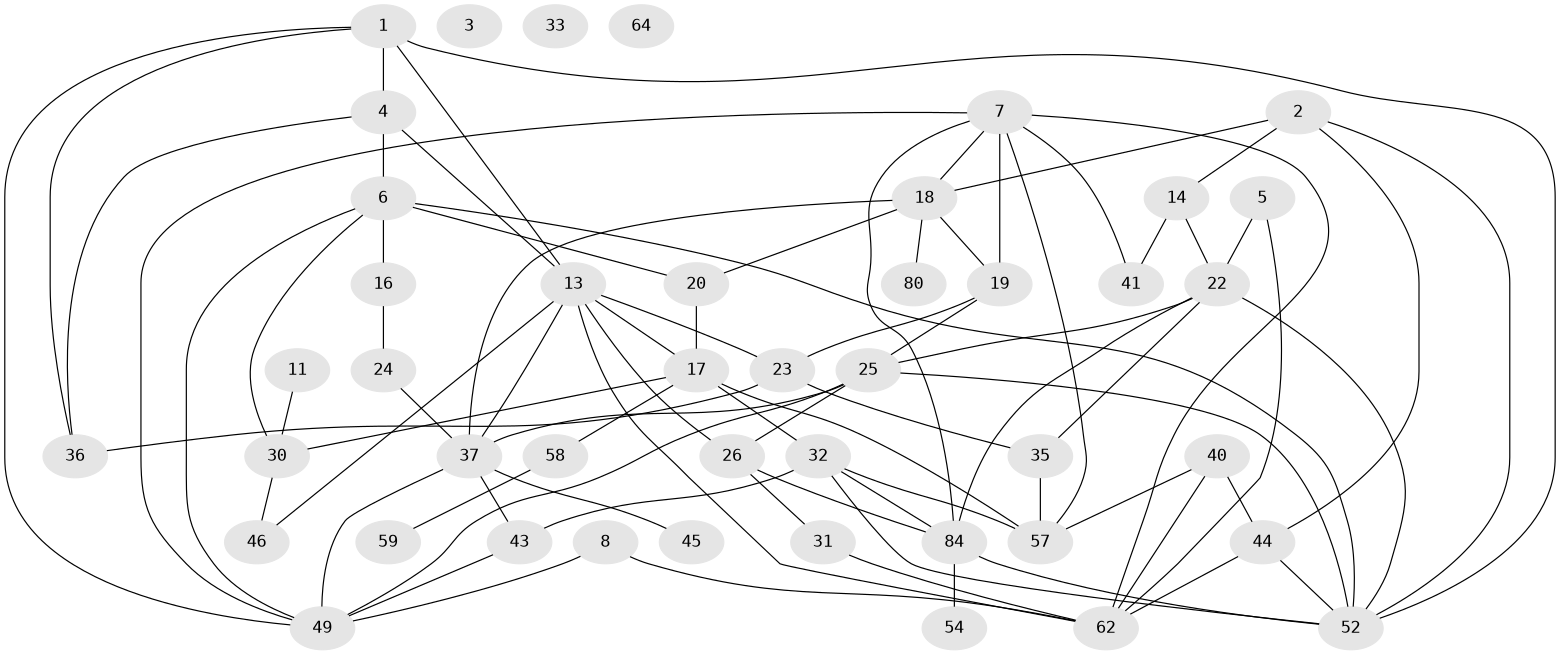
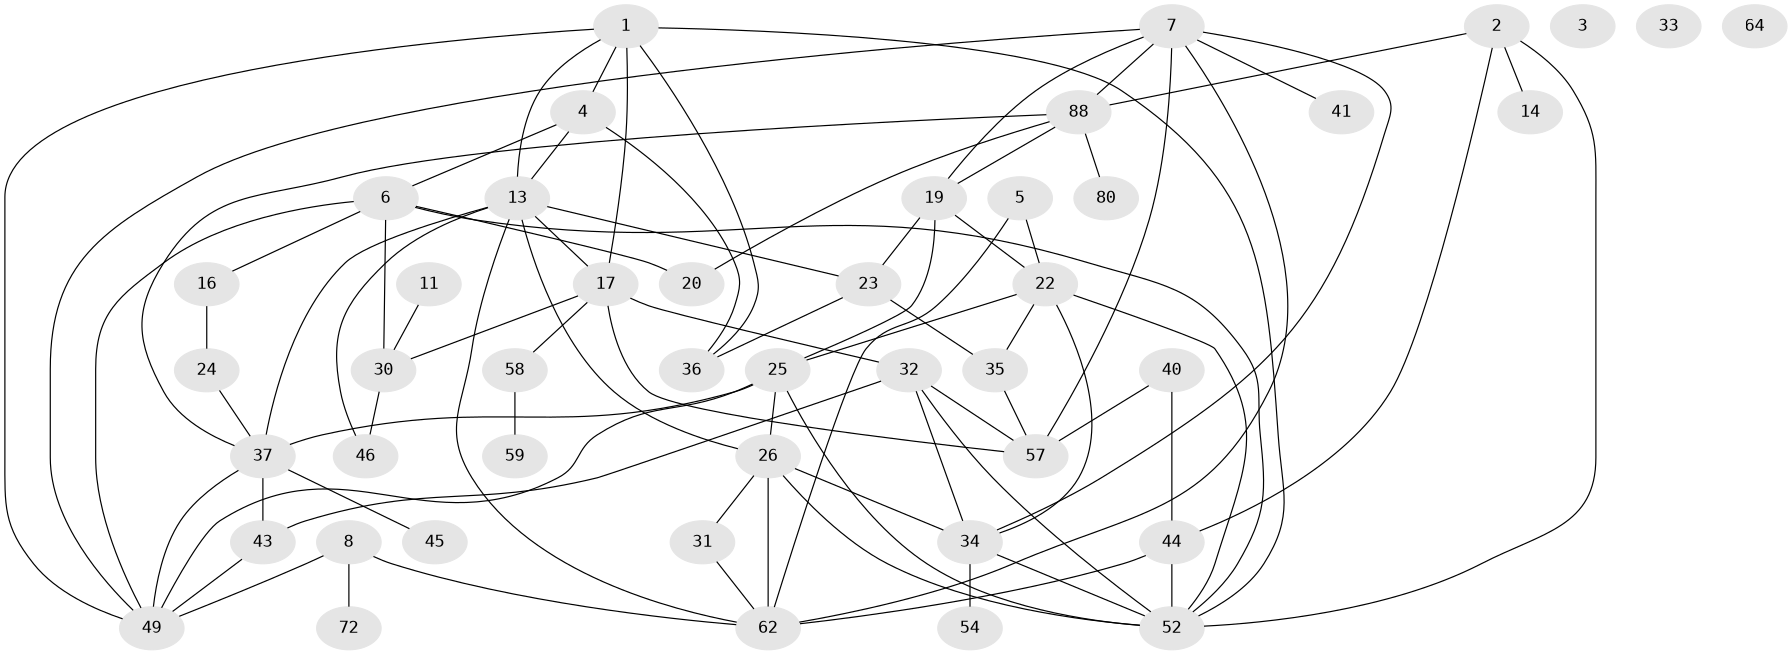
node "18": label "18" -> "88"
edge "14" -- "41": removed
edge "14" -- "22": now "19" -- "22"
edge "20" -- "17": now "1" -- "17"
node "84": label "84" -> "34"
edge "40" -- "62": now "26" -- "62"
edge "26" -- "52": added
node "72": added
